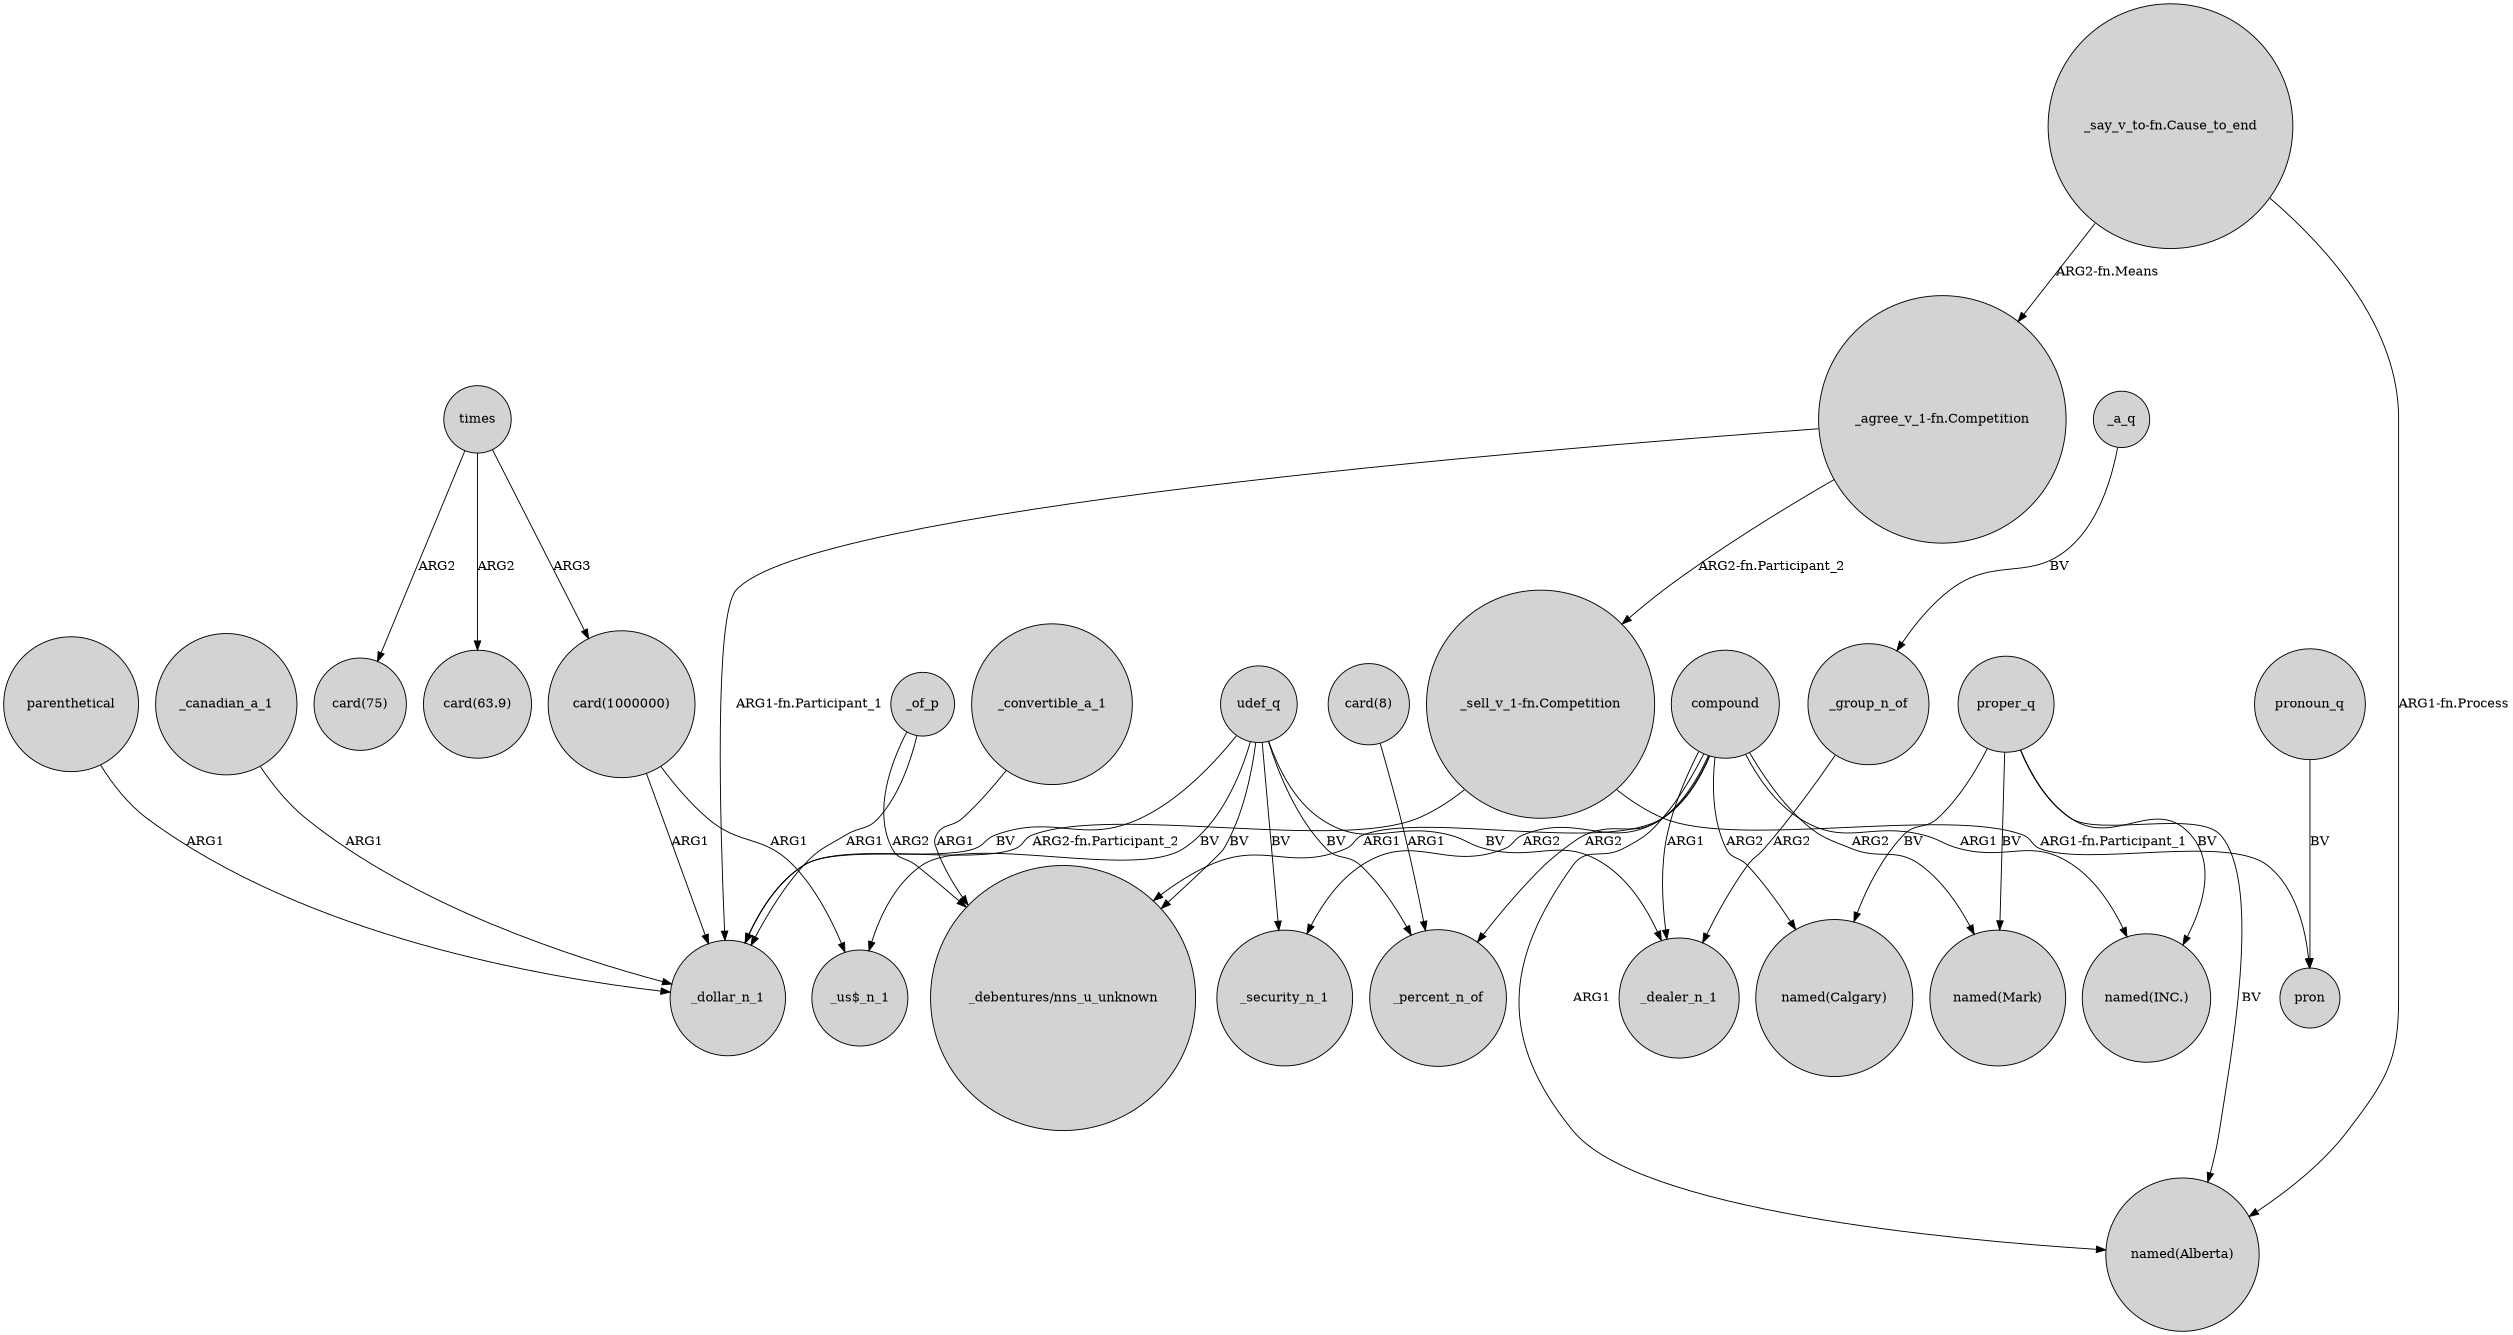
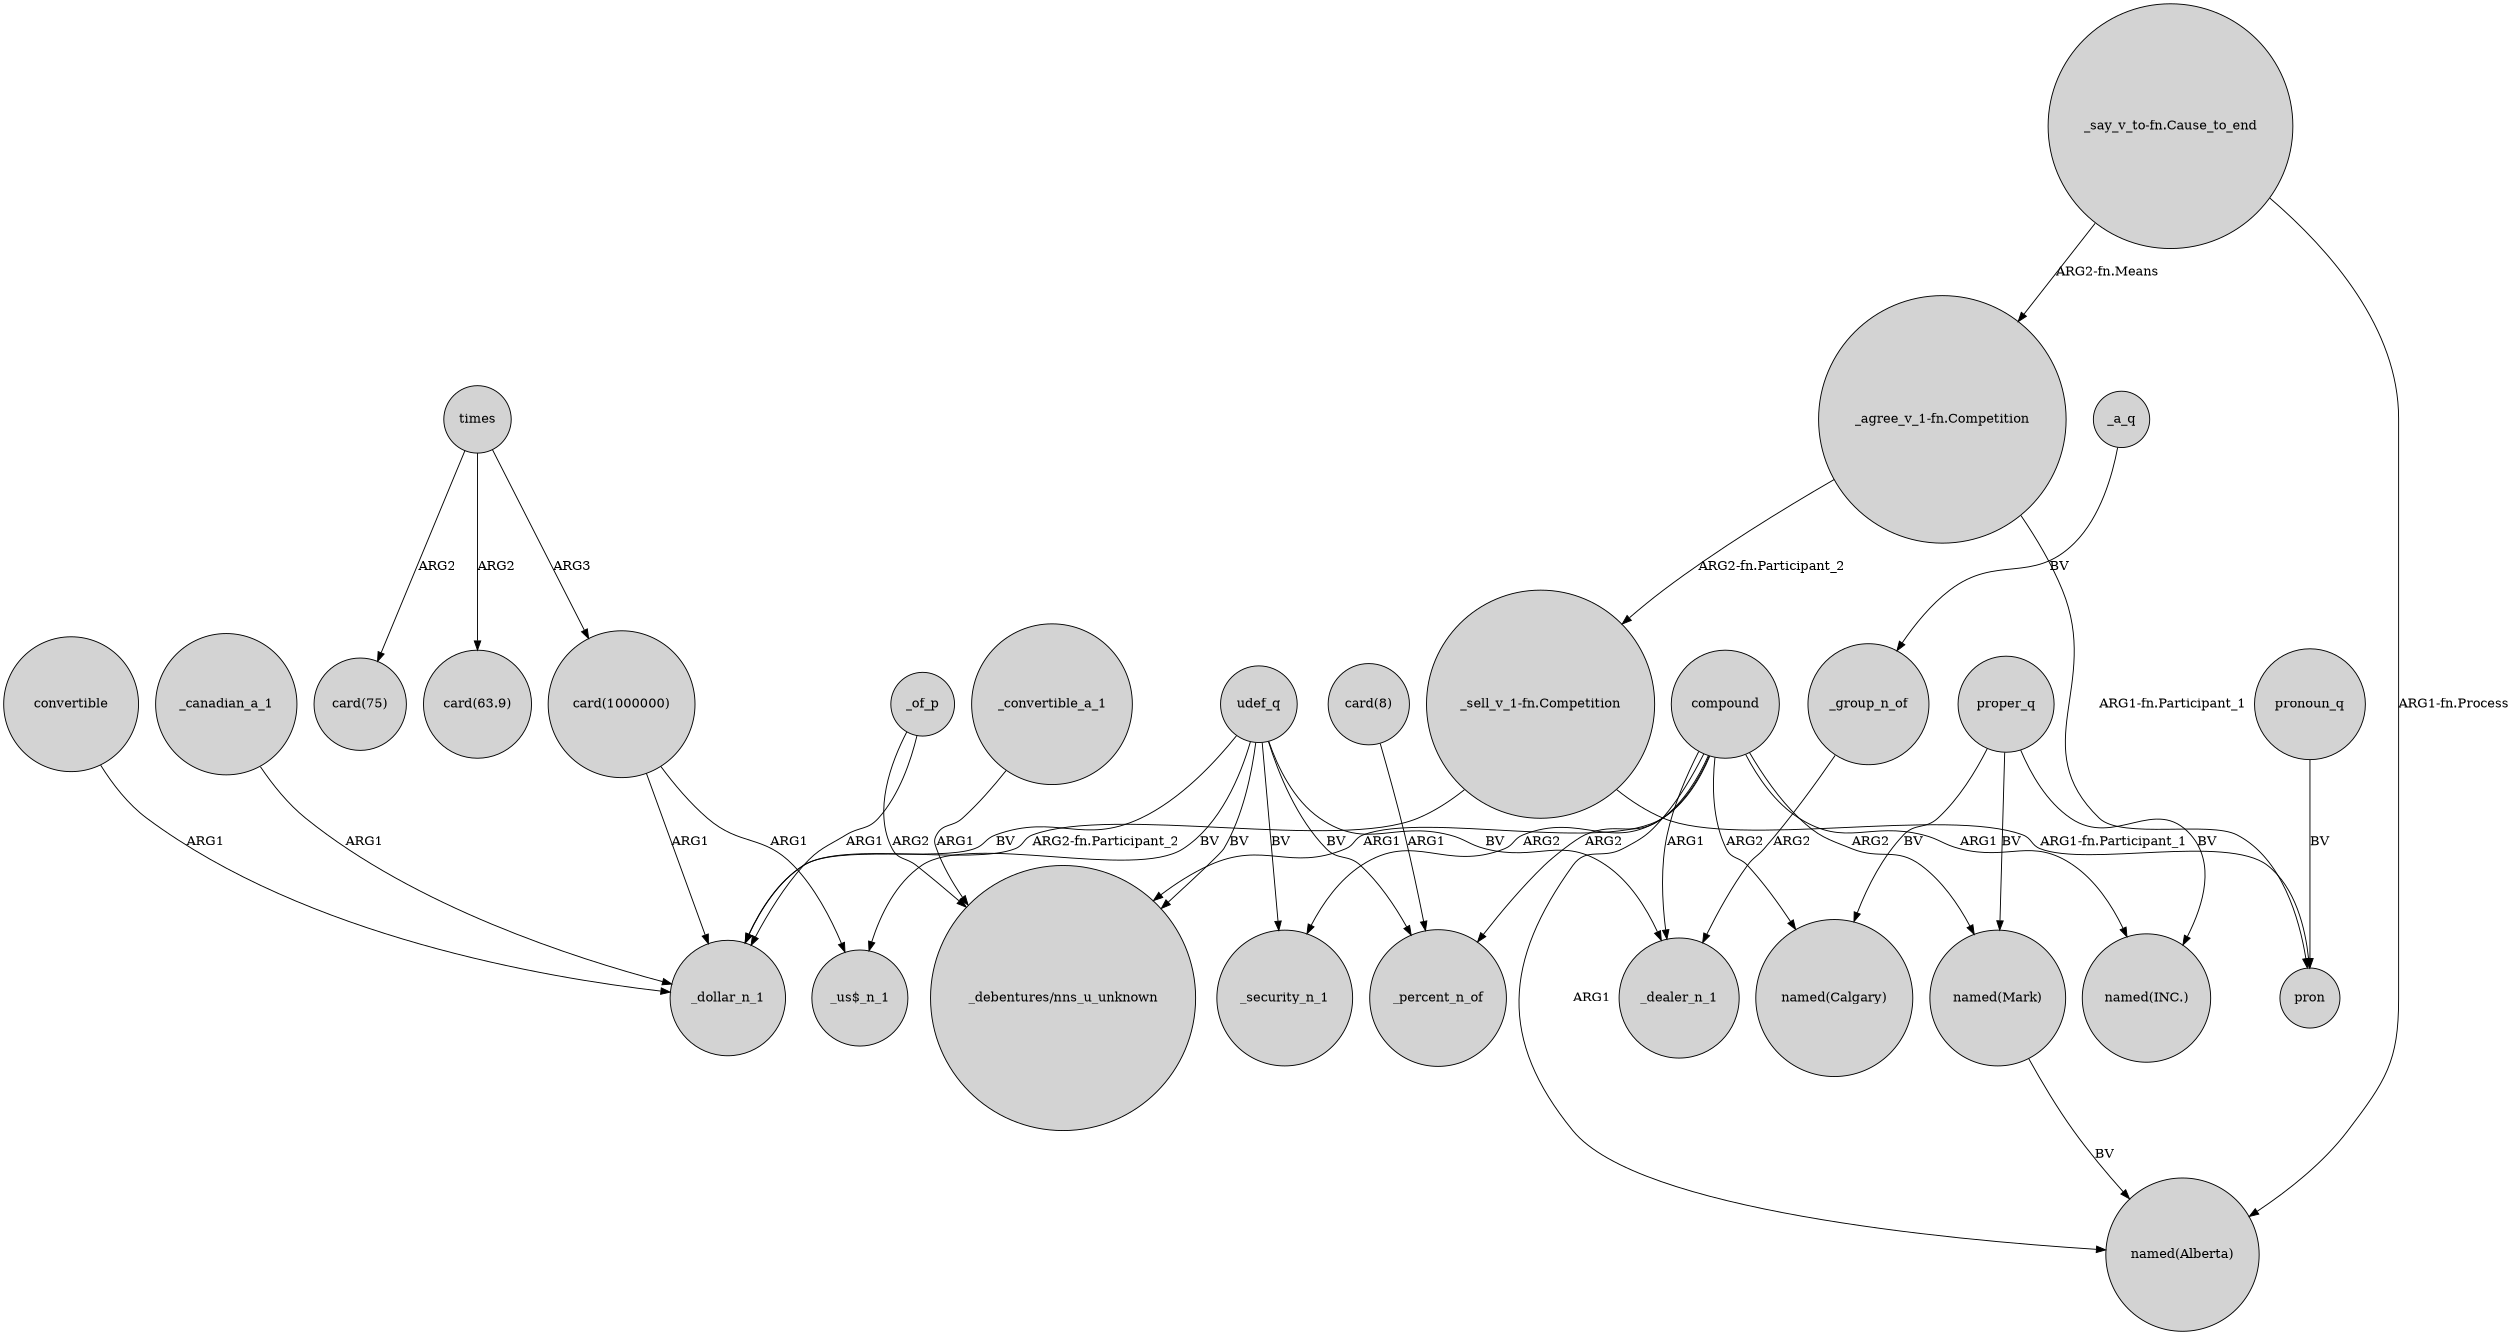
edge "_agree_v_1-fn.Competition" -> "_dollar_n_1": now "_agree_v_1-fn.Competition" -> "pron"
node "parenthetical": label "parenthetical" -> "convertible"
edge "proper_q" -> "named(Alberta)": now "named(Mark)" -> "named(Alberta)"
